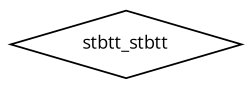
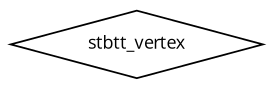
node "stbtt_stbtt": label "stbtt_stbtt" -> "stbtt_vertex"
